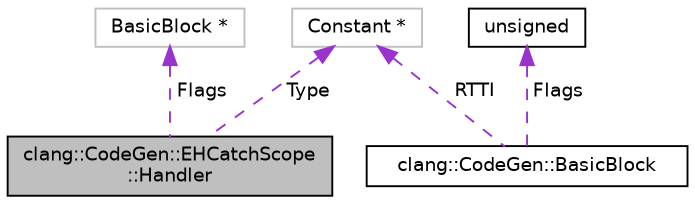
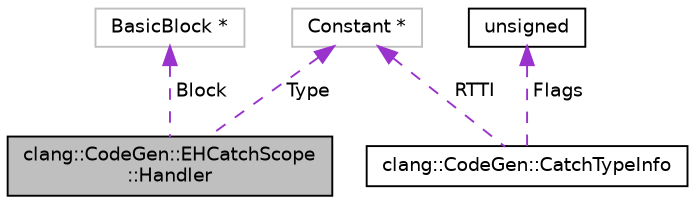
edge "clang::CodeGen::EHCatchScope ::Handler" -> "BasicBlock *": label " Flags" -> " Block"
node "clang::CodeGen::BasicBlock": label "clang::CodeGen::BasicBlock" -> "clang::CodeGen::CatchTypeInfo"
